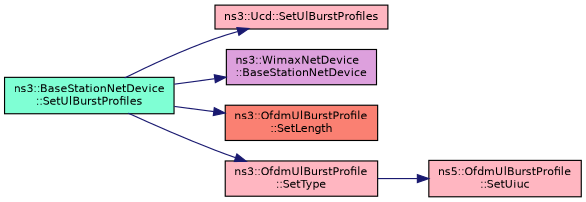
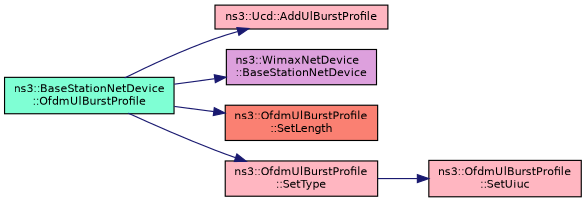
node "ns3::Ucd::SetUlBurstProfiles": label "ns3::Ucd::SetUlBurstProfiles" -> "ns3::Ucd::AddUlBurstProfile"
node "ns3::BaseStationNetDevice ::SetUlBurstProfiles": label "ns3::BaseStationNetDevice ::SetUlBurstProfiles" -> "ns3::BaseStationNetDevice ::OfdmUlBurstProfile"
node "ns5::OfdmUlBurstProfile ::SetUiuc": label "ns5::OfdmUlBurstProfile ::SetUiuc" -> "ns3::OfdmUlBurstProfile ::SetUiuc"
